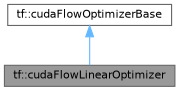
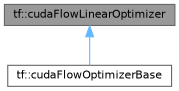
edge "tf::cudaFlowLinearOptimizer" -> "tf::cudaFlowOptimizerBase": reversed
